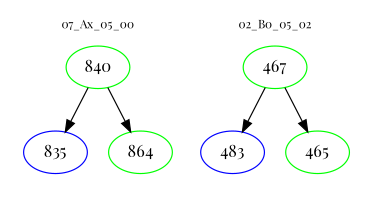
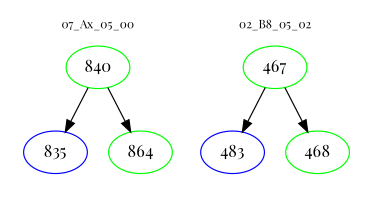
cluster "02_B0_05_02": label "02_B0_05_02" -> "02_B8_05_02"
node "465": label "465" -> "468"
